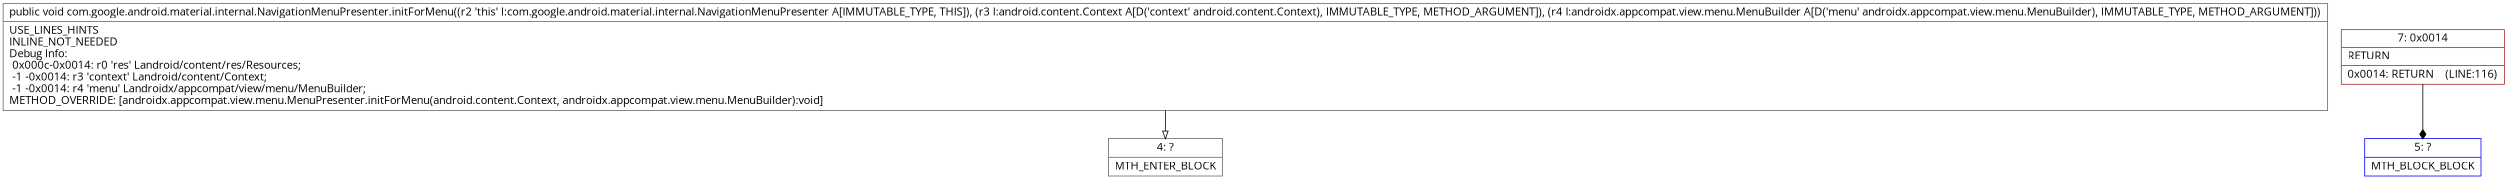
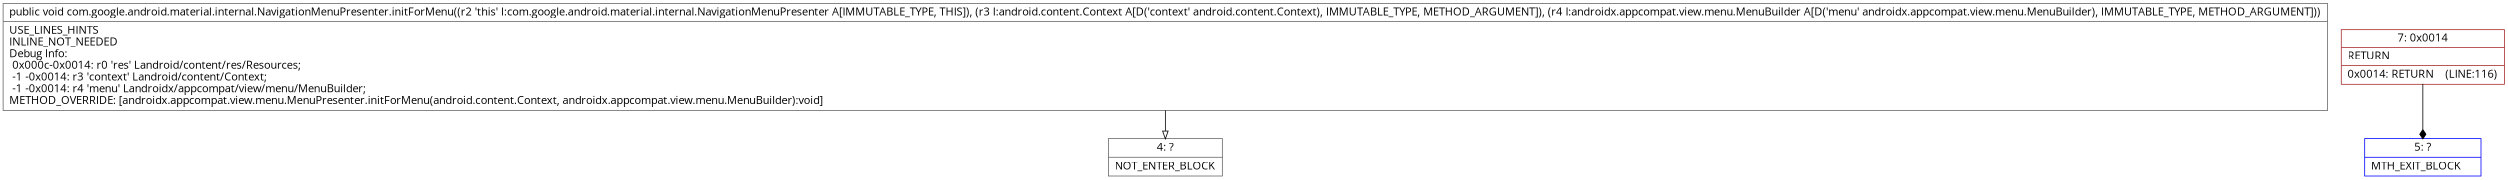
node "4: ?": text "MTH_ENTER_BLOCK" -> "NOT_ENTER_BLOCK"
node "5: ?": text "MTH_BLOCK_BLOCK" -> "MTH_EXIT_BLOCK"
